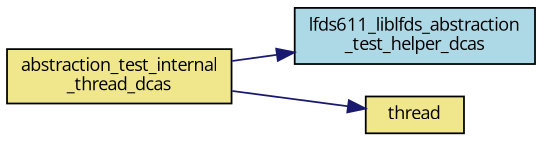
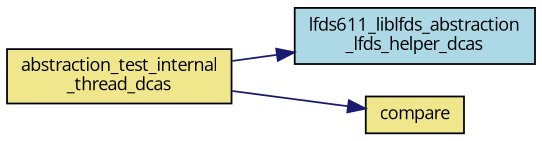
node "lfds611_liblfds_abstraction _test_helper_dcas": label "lfds611_liblfds_abstraction _test_helper_dcas" -> "lfds611_liblfds_abstraction _lfds_helper_dcas"
node "thread": label "thread" -> "compare"
